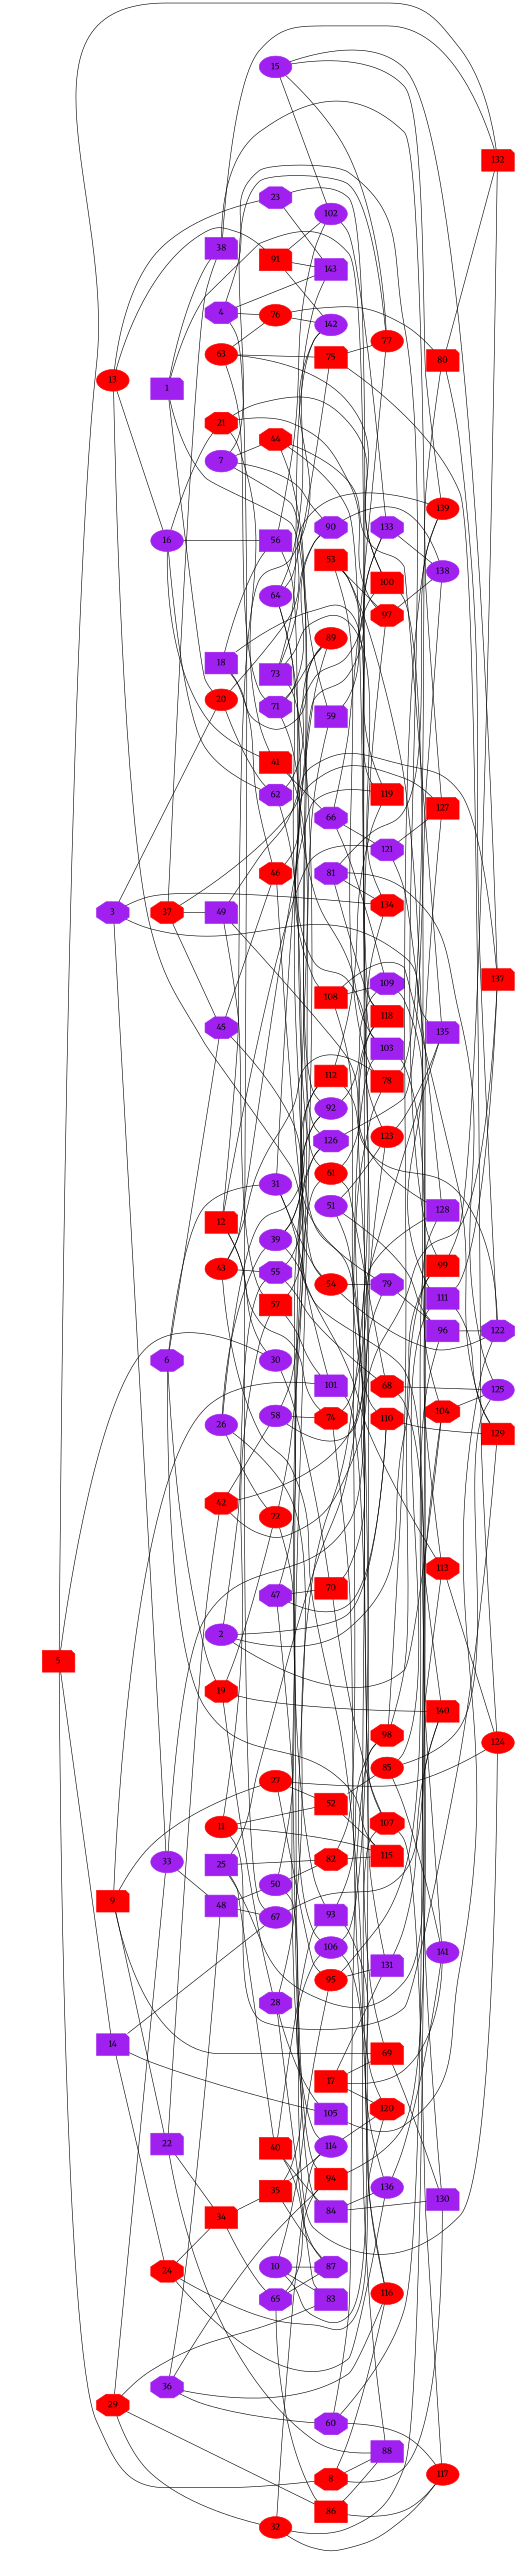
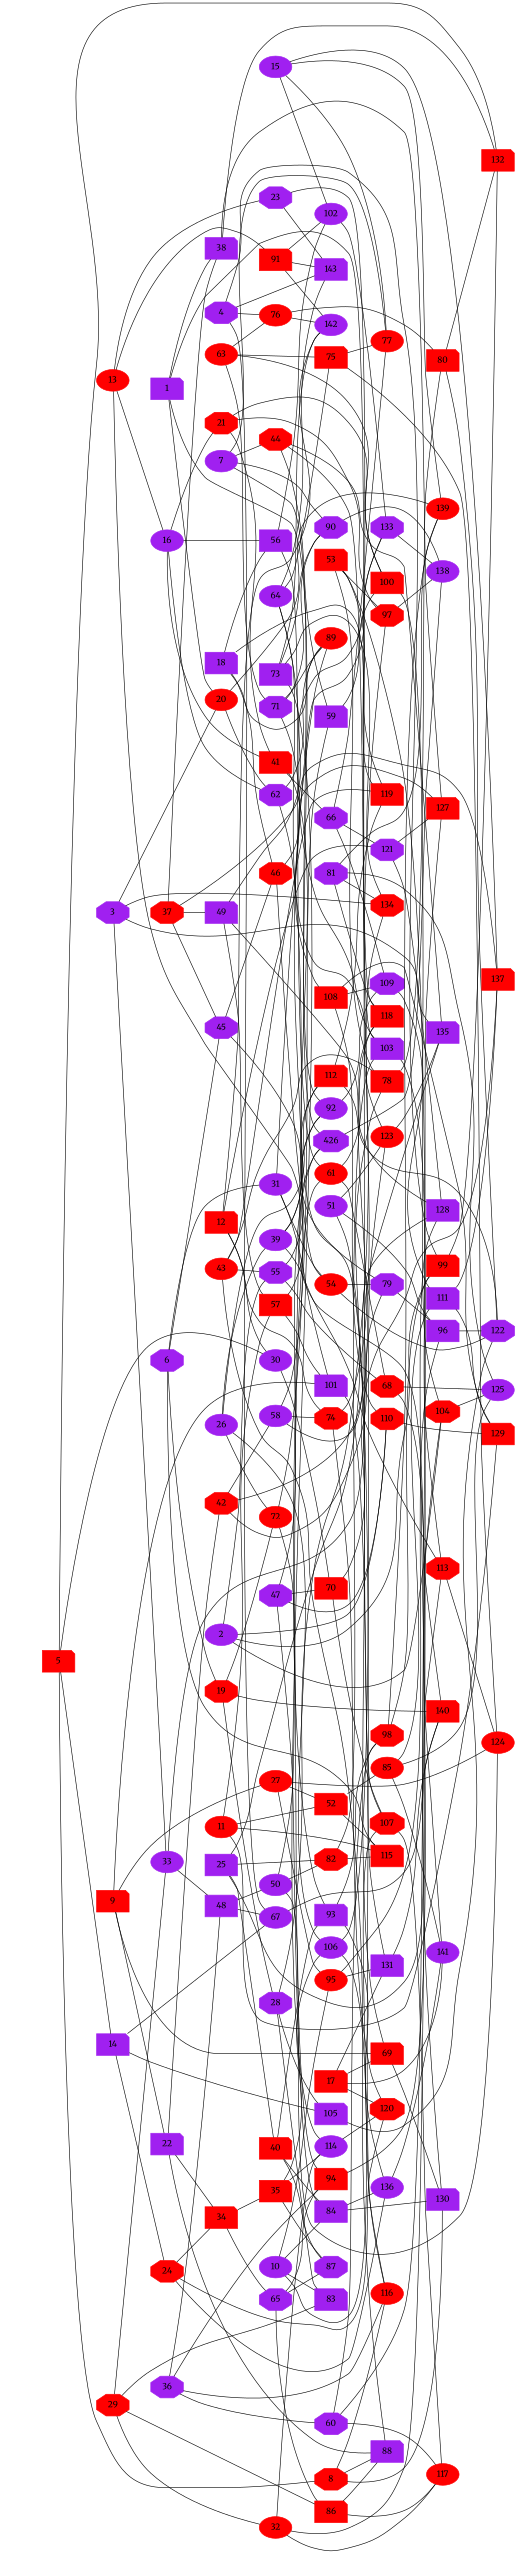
node "126": label "126" -> "426"
edge "10" -- "87": now "10" -- "84"
